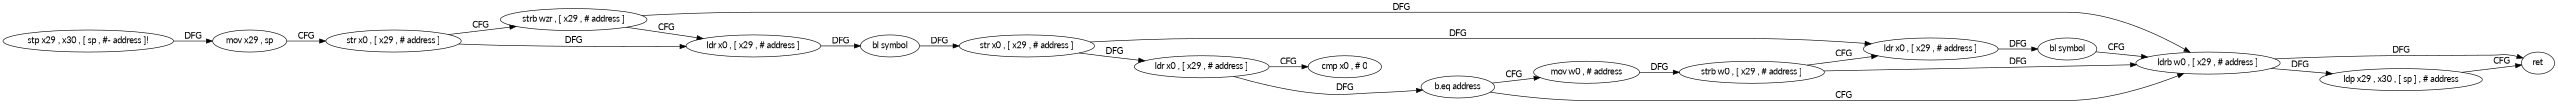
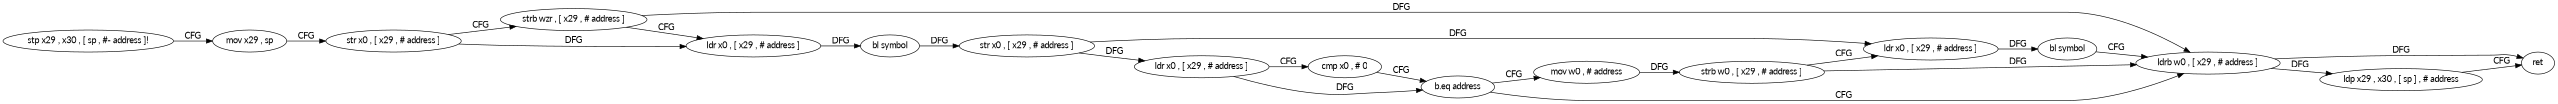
edge "stp x29 , x30 , [ sp , #- address ]!" -> "mov x29 , sp": label "DFG" -> "CFG"
edge "cmp x0 , # 0" -> "b.eq address": added, label "CFG"
